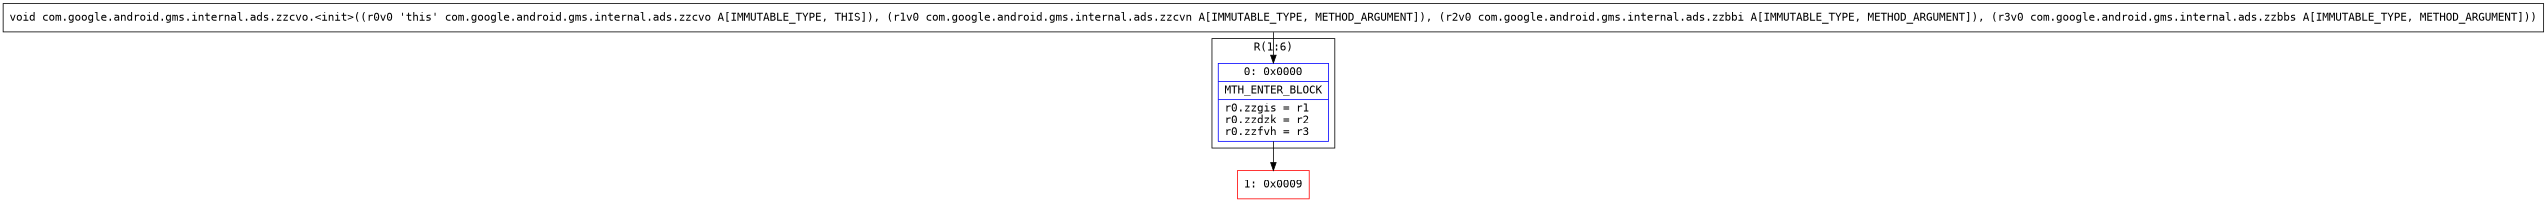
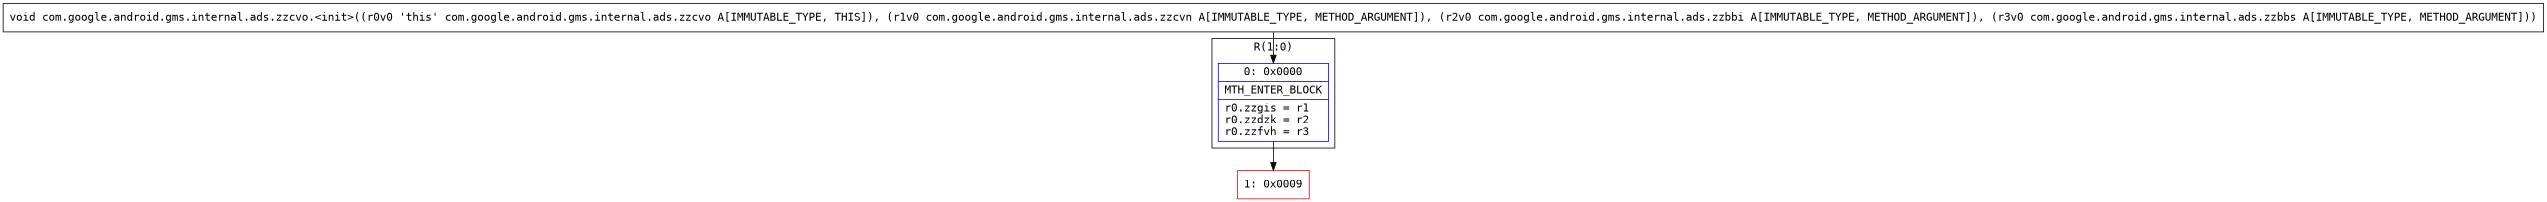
cluster "R(1:6)": label "R(1:6)" -> "R(1:0)"
